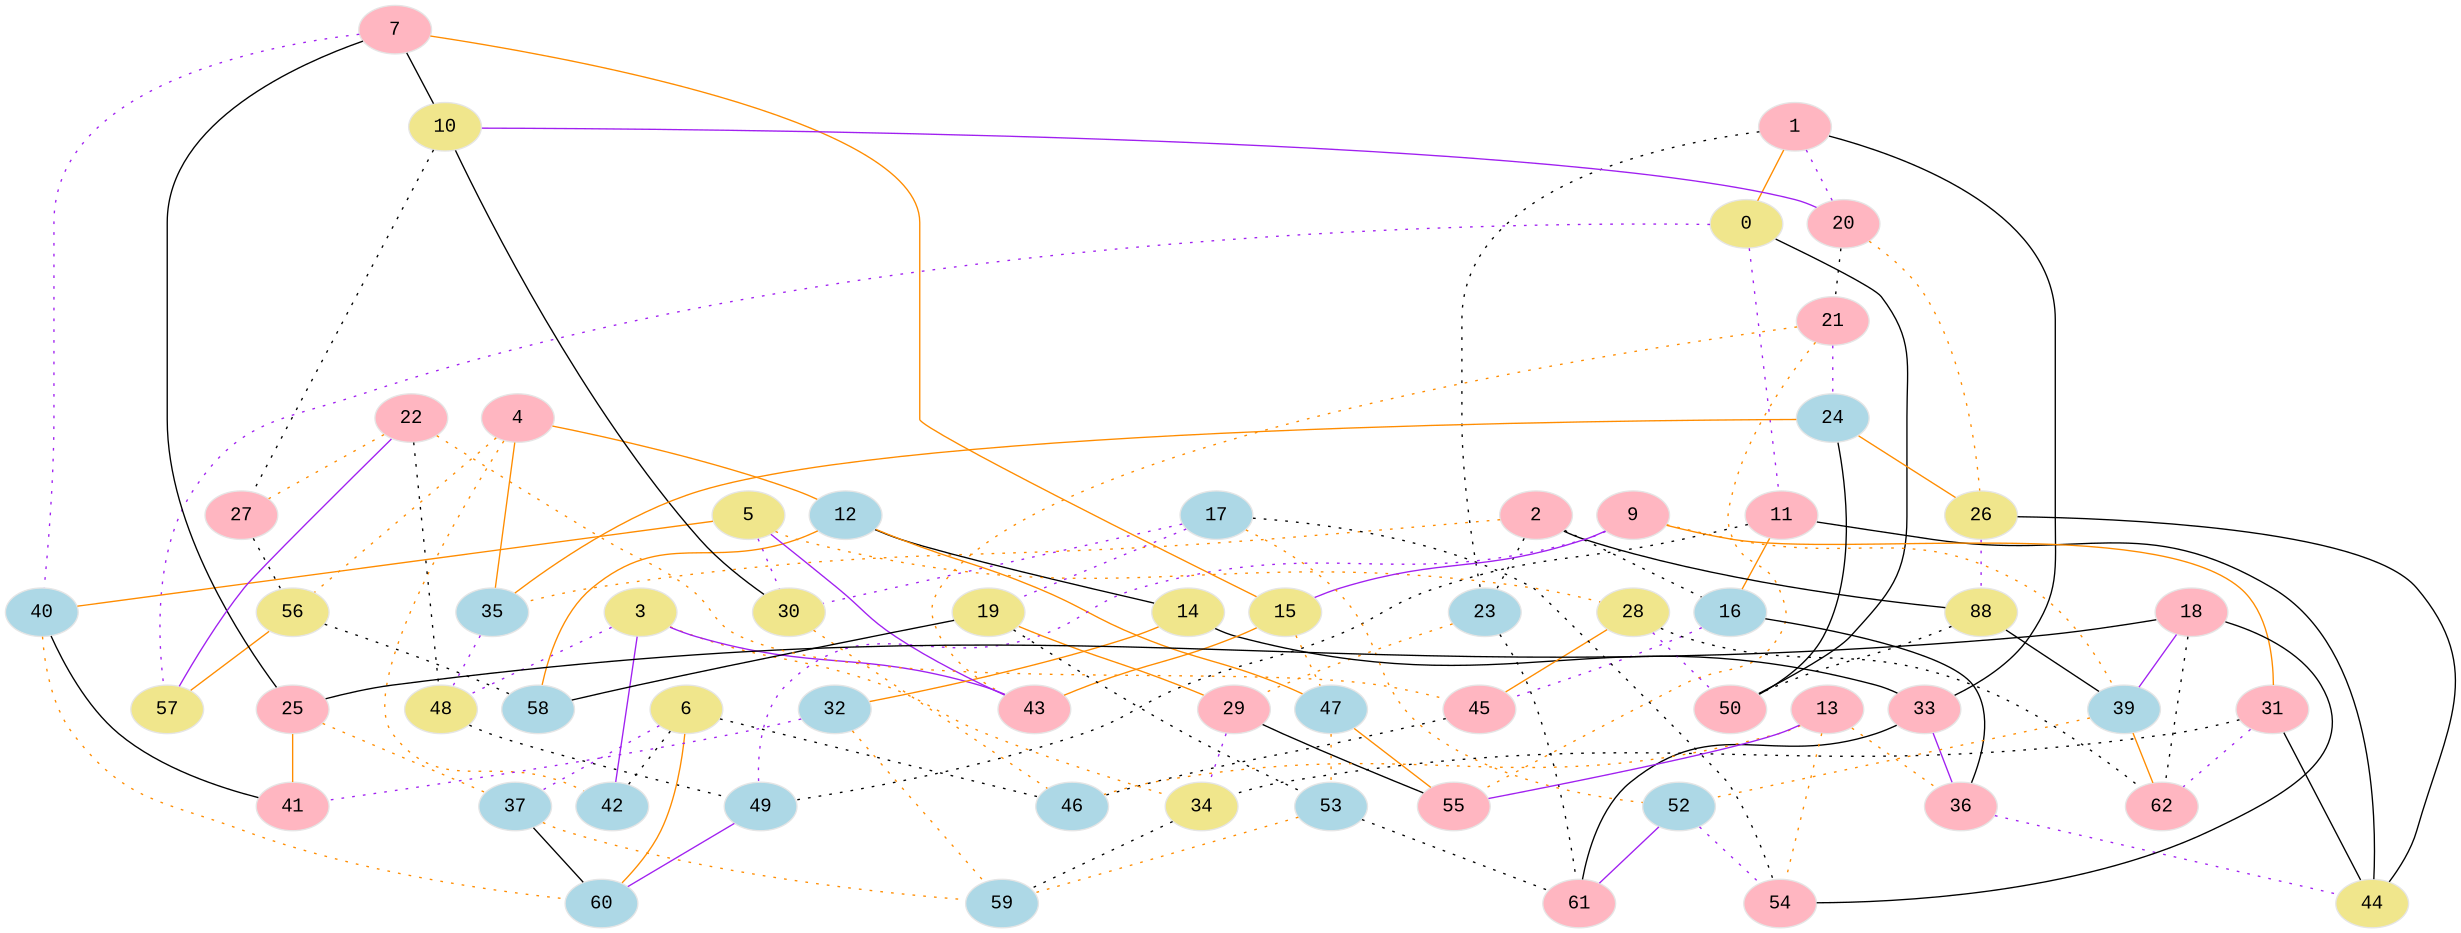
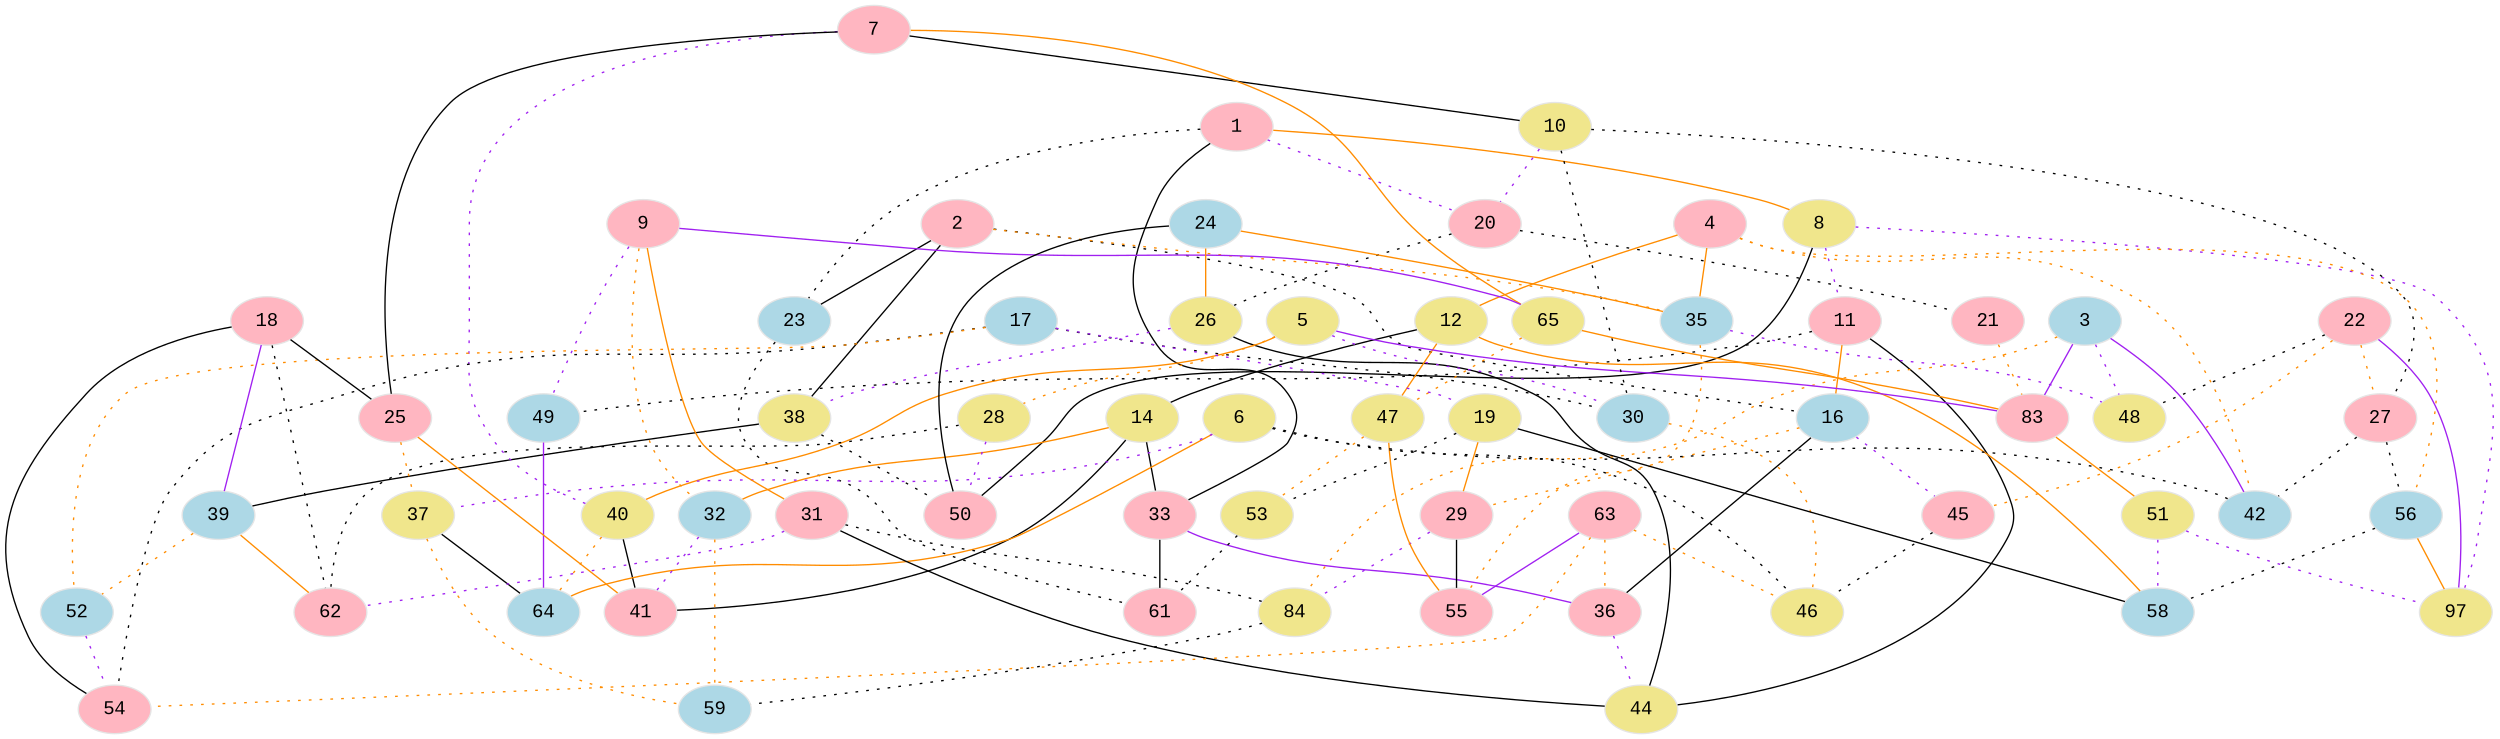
edge "10" -- "20": style solid -> dotted
node "0": label "0" -> "8"
edge "20" -- "26": color darkorange -> black
edge "21" -- "24": removed
edge "10" -- "30": style solid -> dotted
edge "27" -- "42": added
node "12": fillcolor lightblue -> khaki
node "51": added
edge "9" -- "39": now "9" -- "32"
edge "2" -- "23": style dotted -> solid
edge "14" -- "41": added
edge "17" -- "30": color purple -> black
node "40": fillcolor lightblue -> khaki
node "56": fillcolor khaki -> lightblue
node "3": fillcolor khaki -> lightblue
node "30": fillcolor khaki -> lightblue
node "15": label "15" -> "65"
node "88": label "88" -> "38"
edge "21" -- "55": now "35" -- "55"
edge "23" -- "29": now "16" -- "29"
edge "28" -- "45": removed
node "57": label "57" -> "97"
node "43": label "43" -> "83"
node "47": fillcolor lightblue -> khaki
node "13": label "13" -> "63"
edge "48" -- "49": removed
node "37": fillcolor lightblue -> khaki
node "46": fillcolor lightblue -> khaki
node "34": label "34" -> "84"
node "53": fillcolor lightblue -> khaki
edge "53" -- "59": removed
edge "52" -- "61": removed
node "60": label "60" -> "64"
